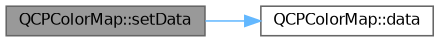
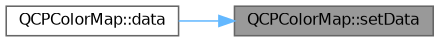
edge "QCPColorMap::setData" -> "QCPColorMap::data": reversed
